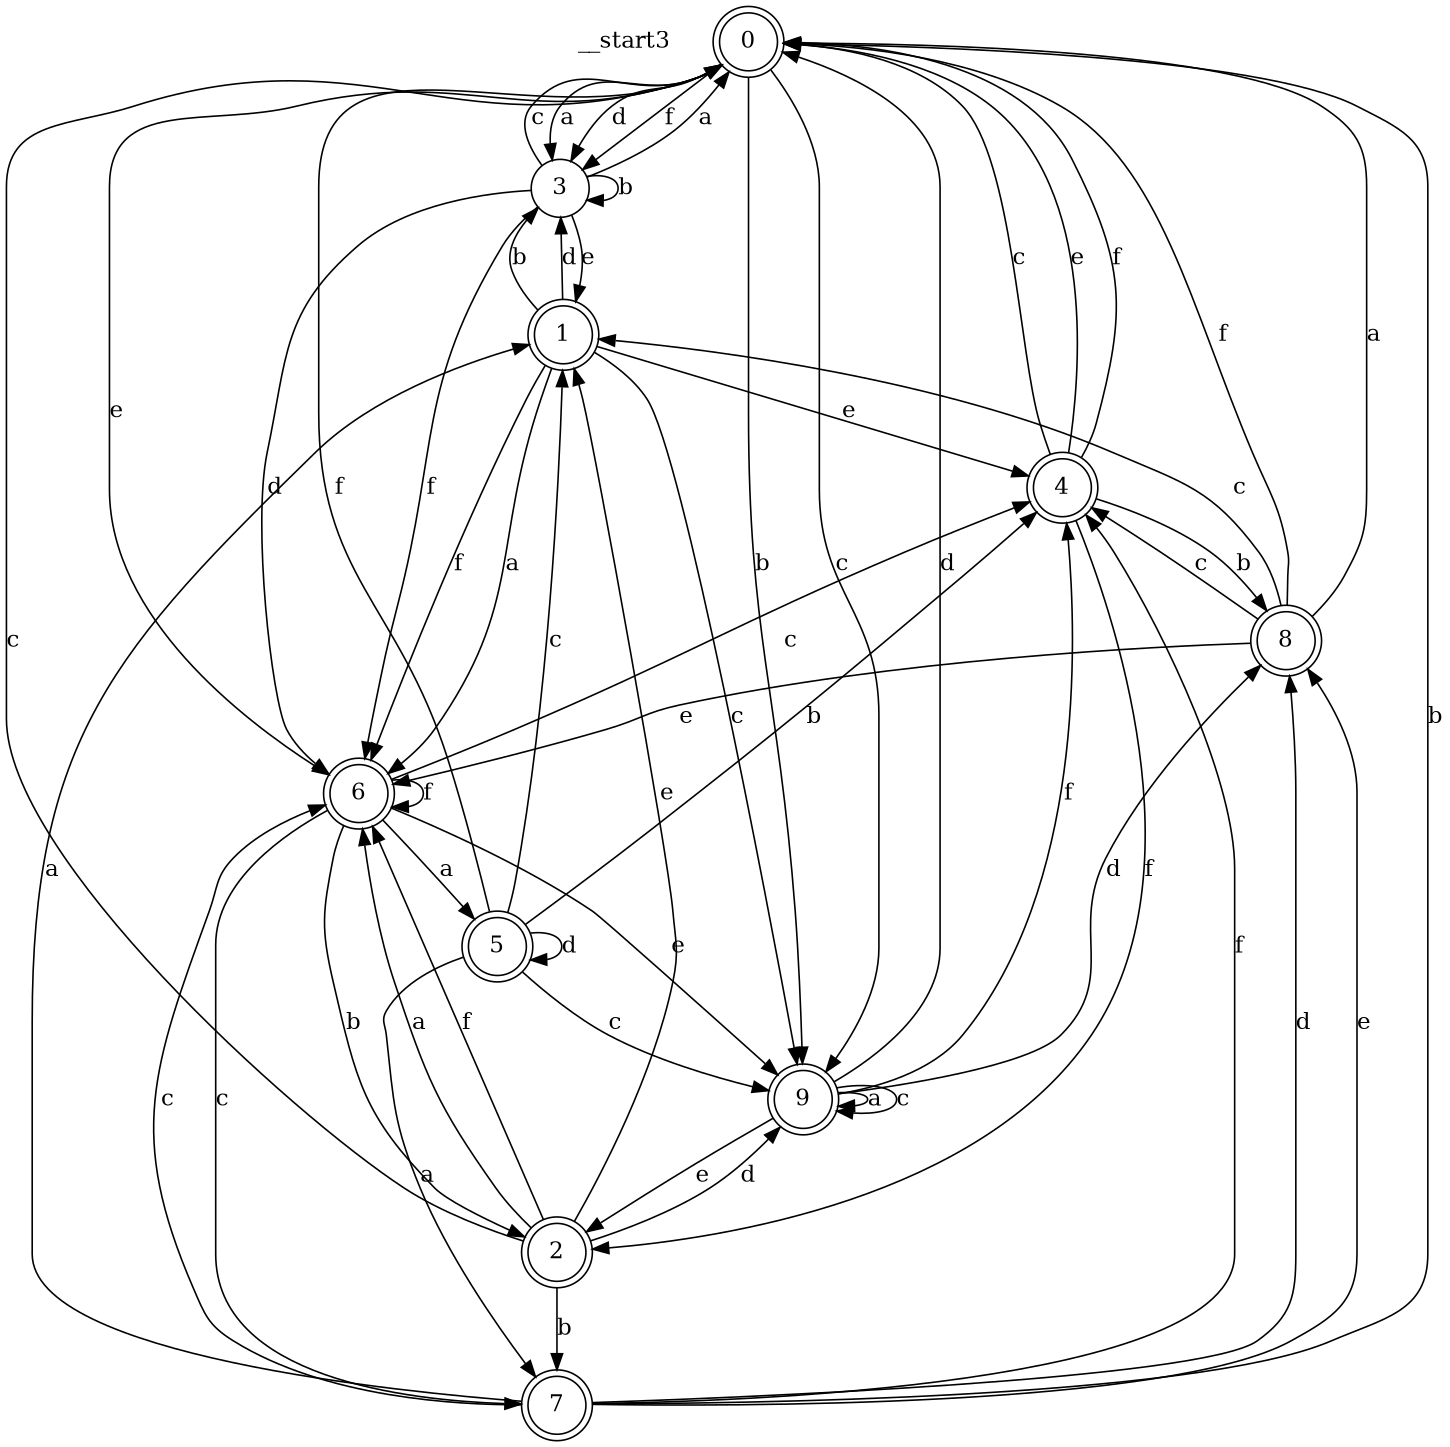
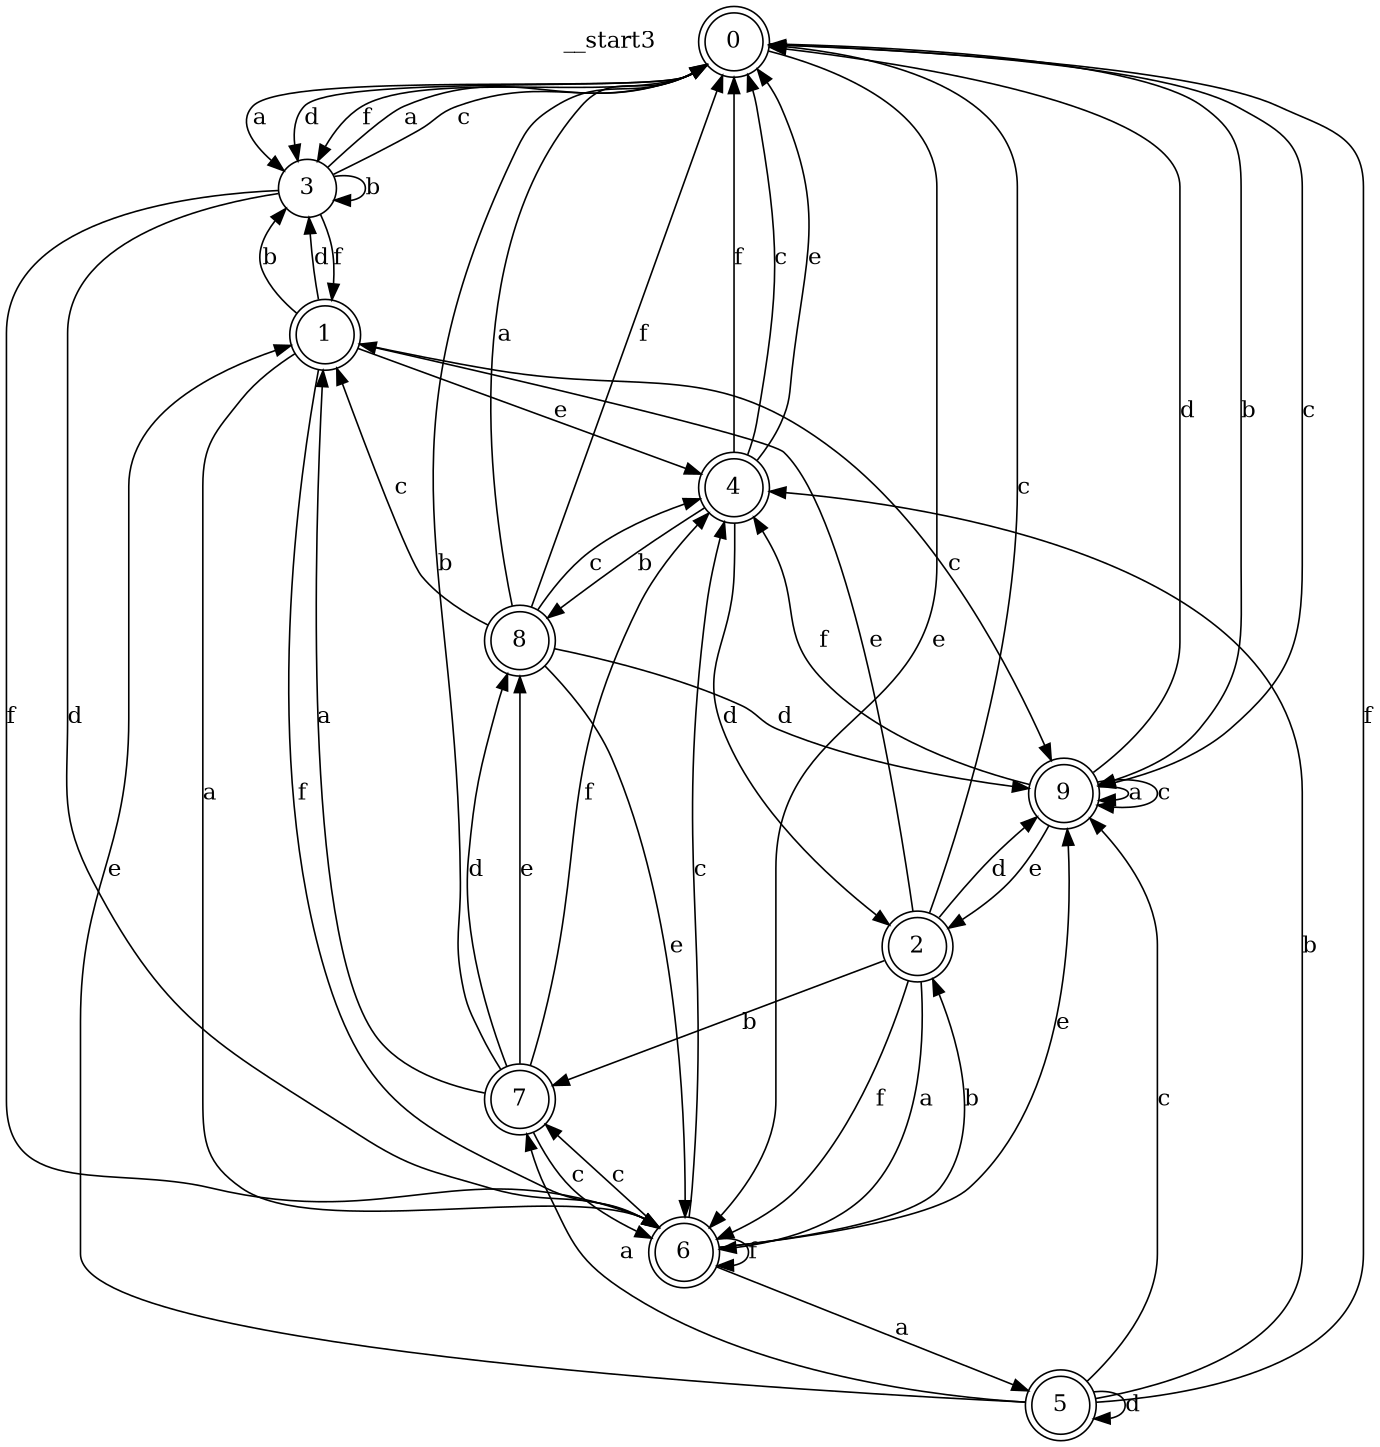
edge "3" -> "1": label "e" -> "f"
edge "5" -> "1": label "c" -> "e"
edge "4" -> "2": label "f" -> "d"
edge "9" -> "8": reversed
